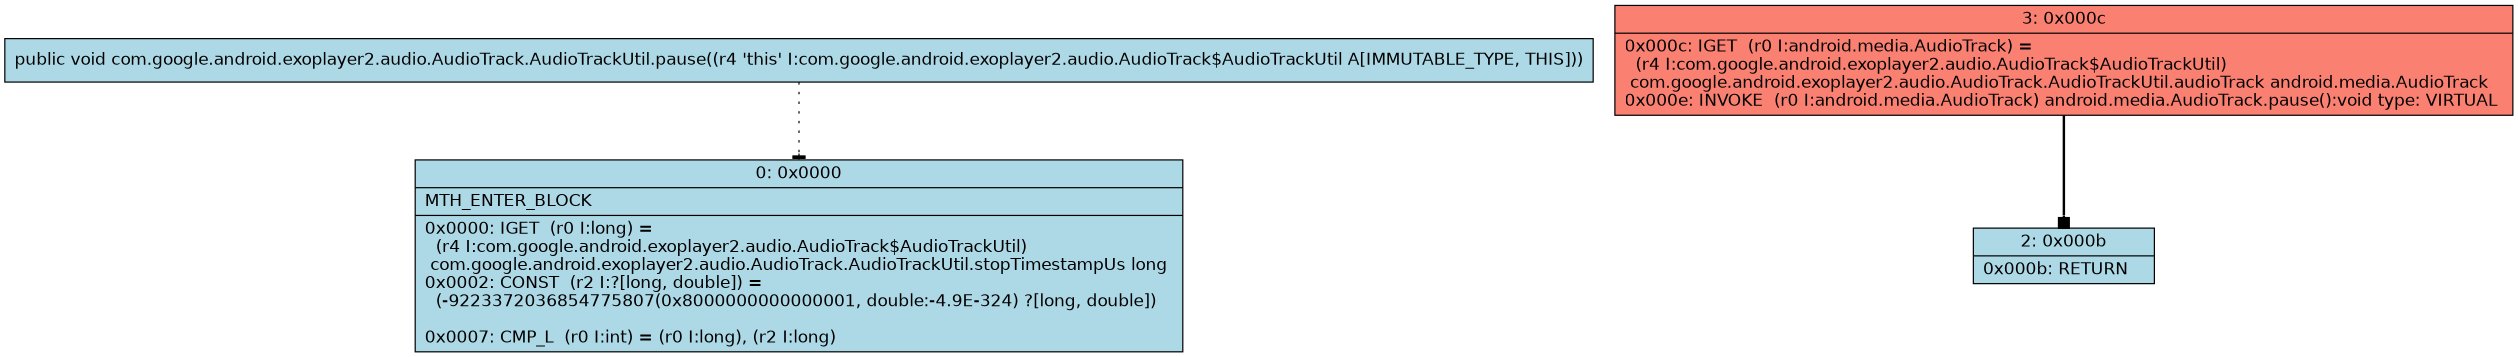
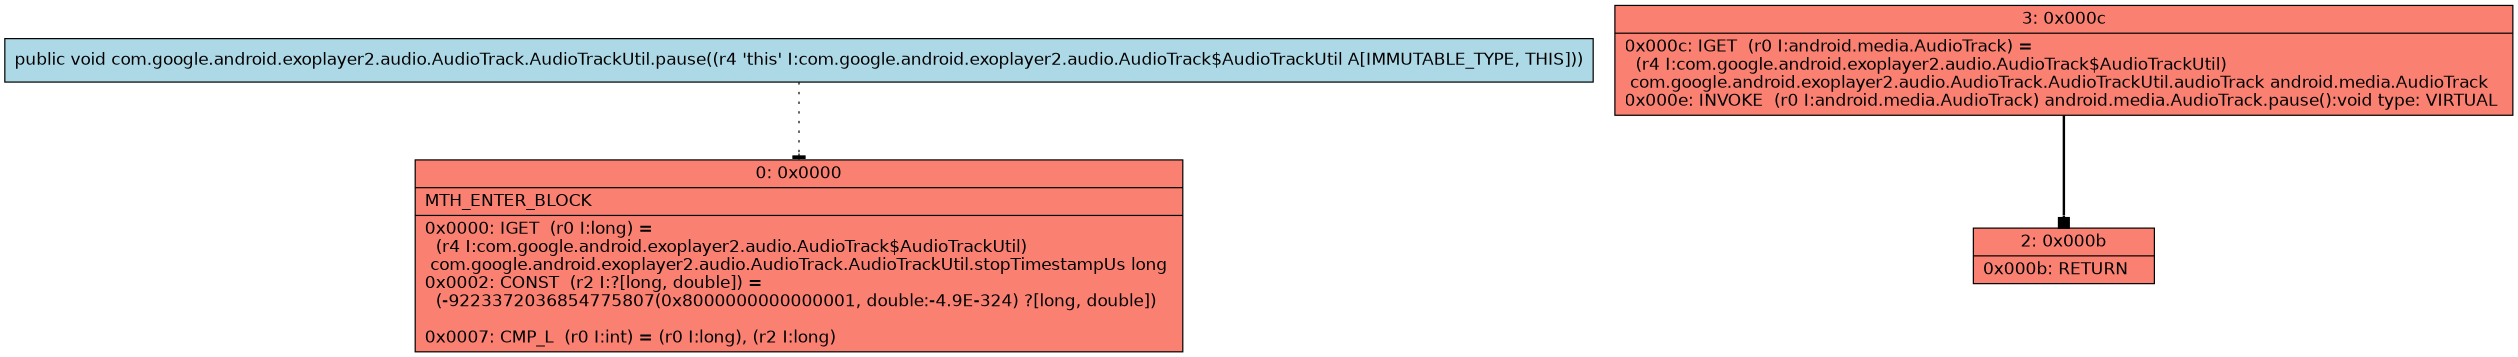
node "0: 0x0000": fillcolor lightblue -> salmon
node "2: 0x000b": fillcolor lightblue -> salmon
